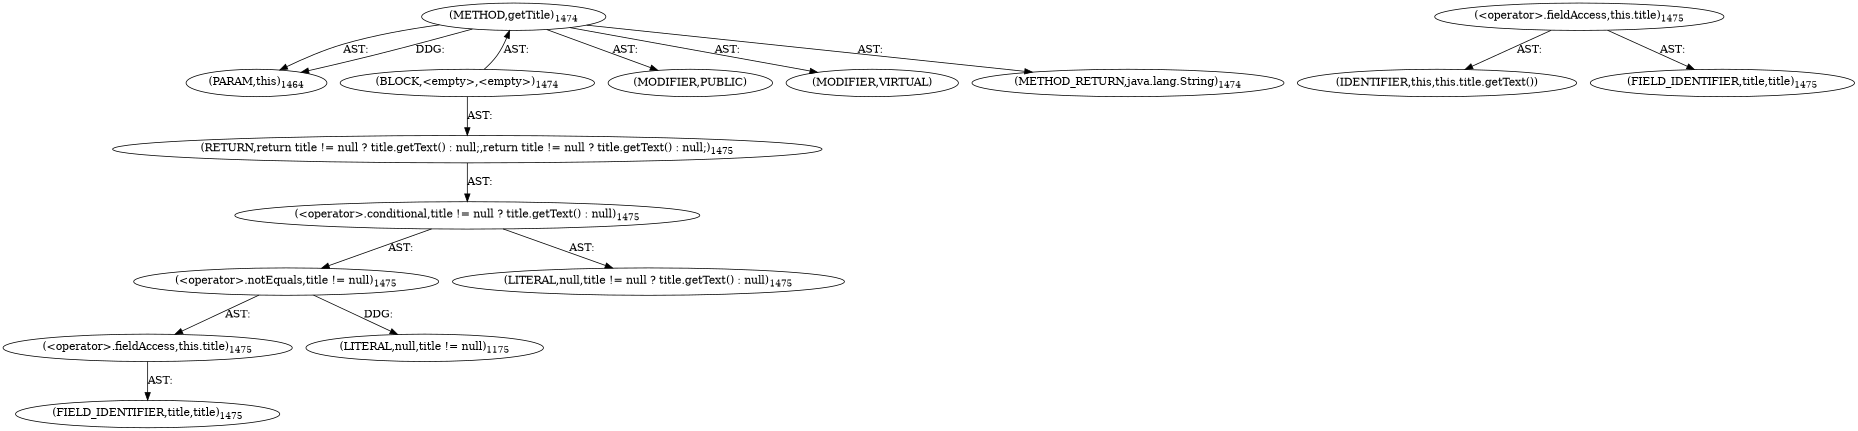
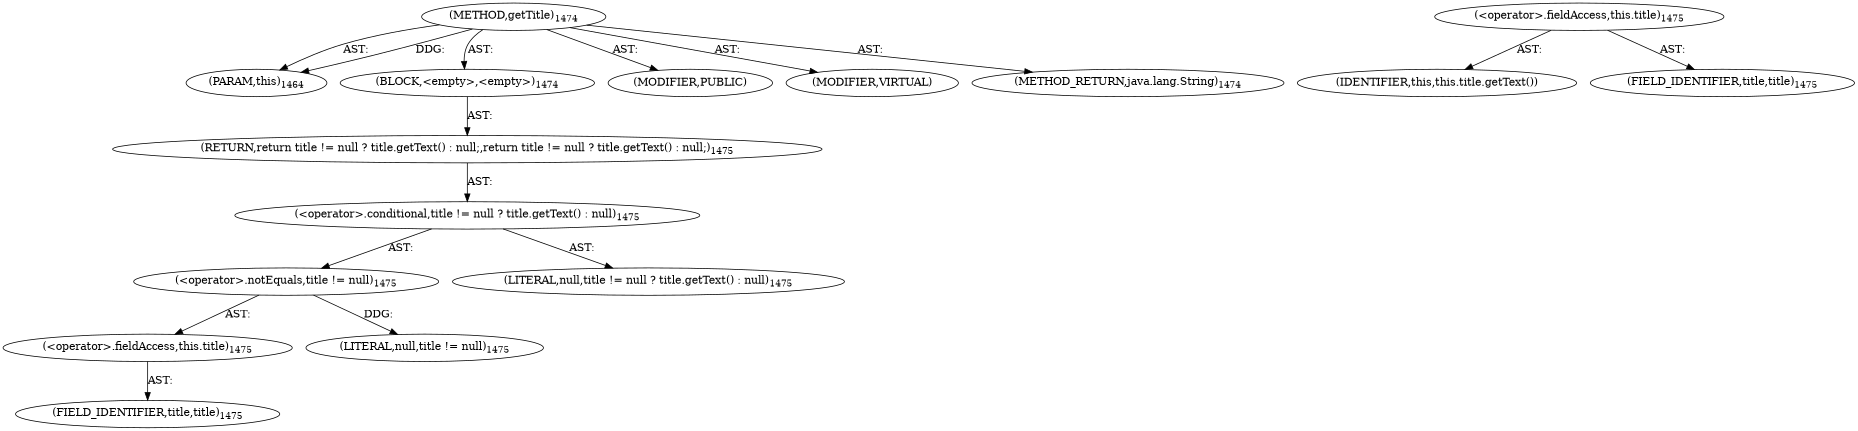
edge "(BLOCK,<empty>,<empty>)" -> "(METHOD,getTitle)": reversed
node "(LITERAL,null,title != null)": text "1175" -> "1475"
